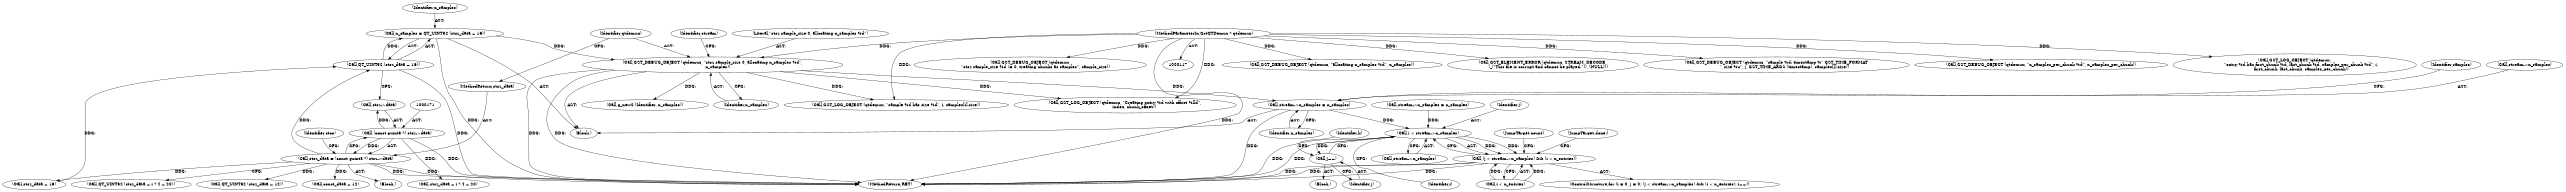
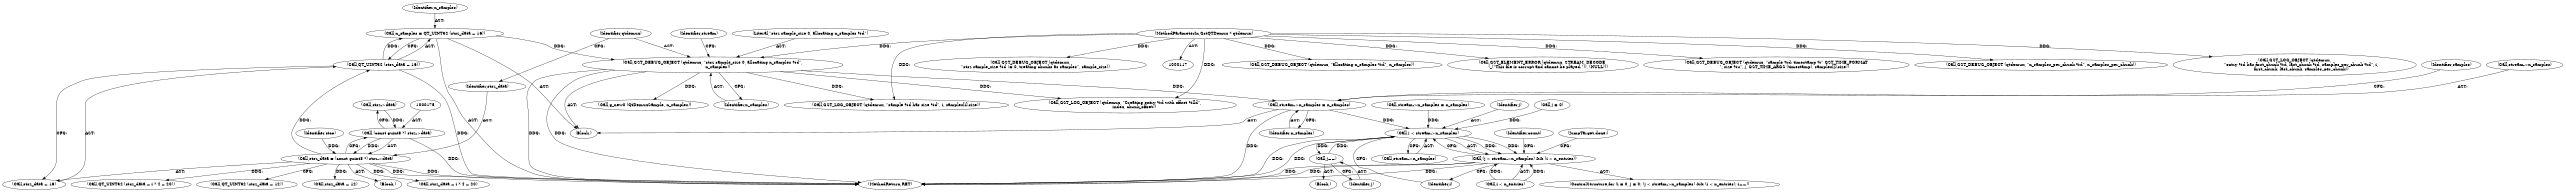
edge "(Call,n_samples = QT_UINT32 (stsz_data + 16))" -> "(Call,QT_UINT32 (stsz_data + 16))": label "AST: " -> "CFG: "
edge "(Call,QT_UINT32 (stsz_data + 16))" -> "(Call,stsz->data)": now "(Call,QT_UINT32 (stsz_data + 16))" -> "(Call,stsz_data + 16)"
node "(MethodReturn,stsz_data)": label "(MethodReturn,stsz_data)" -> "(Identifier,stsz_data)"
node "1000171": label "1000171" -> "1000175"
node "(Call,g_new0 (Identifier, n_samples))": label "(Call,g_new0 (Identifier, n_samples))" -> "(Call,g_new0 (QtDemuxSample, n_samples))"
node "(Call,j = 0)": added
edge "(Call,(const guint8 *) stsz->data)" -> "(Call,stsz->data)": label "DDG: " -> "CFG: "
edge "(Call,stsz->data)" -> "(Call,(const guint8 *) stsz->data)": label "AST: " -> "DDG: "
edge "(Call,n_samples = QT_UINT32 (stsz_data + 16))" -> "(MethodReturn,RET)": label "DDG: " -> "AST: "
edge "(Call,stsz_data + 16)" -> "(Call,QT_UINT32 (stsz_data + 16))": label "DDG: " -> "AST: "
edge "(MethodParameterIn,GstQTDemux * qtdemux)" -> "(MethodReturn,RET)": removed, label "DDG:"
node "(Identifier,k)": removed
node "(JumpTarget,count)": label "(JumpTarget,count)" -> "(Identifier,count)"
edge "(Identifier,stco)" -> "(Call,stsz_data = (const guint8 *) stsz->data)": label "CFG: " -> "DDG: "
edge "(Call,j++)" -> "(Call,j < stream->n_samples)": label "CFG: " -> "DDG: "
edge "(Call,(const guint8 *) stsz->data)" -> "(Call,stsz_data + i * 4 + 20)": now "(Call,stsz_data = (const guint8 *) stsz->data)" -> "(Call,stsz_data + i * 4 + 20)"
edge "(Call,(j < stream->n_samples) && (i < n_entries))" -> "(Call,i < n_entries)": now "(Call,(j < stream->n_samples) && (i < n_entries))" -> "(Identifier,i)"
edge "(Call,stsz_data = (const guint8 *) stsz->data)" -> "(Call,stsz_data + 16)": label "DDG: " -> "AST: "
edge "(Call,stsz_data = (const guint8 *) stsz->data)" -> "(Call,QT_UINT32 (stsz_data + i * 4 + 20))": label "CFG: " -> "DDG: "
edge "(Call,stsz_data = (const guint8 *) stsz->data)" -> "(Call,QT_UINT32 (stsz_data + 12))": label "DDG: " -> "CFG: "
node "(Call,const_data + 12)": label "(Call,const_data + 12)" -> "(Call,stsz_data + 12)"
